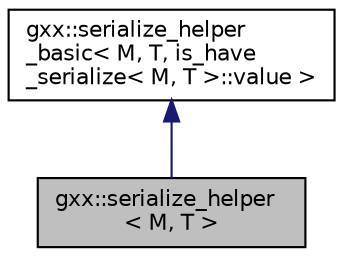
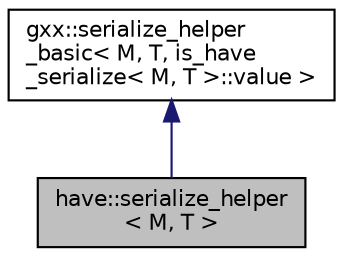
node "gxx::serialize_helper < M, T >": label "gxx::serialize_helper < M, T >" -> "have::serialize_helper < M, T >"
